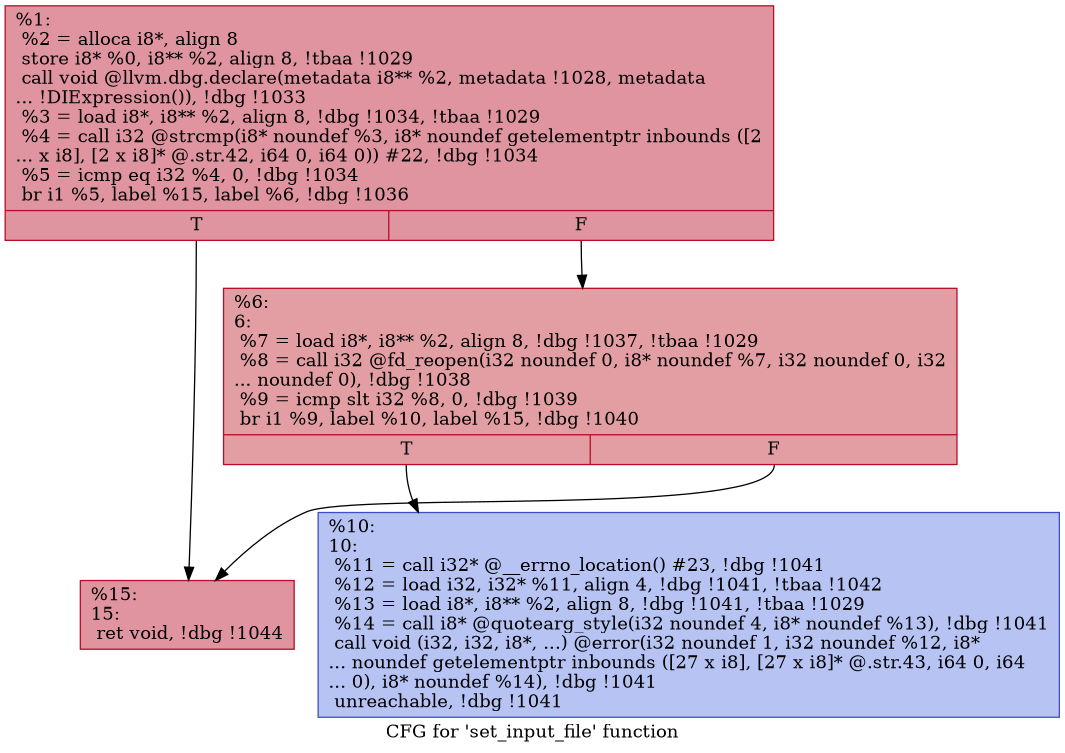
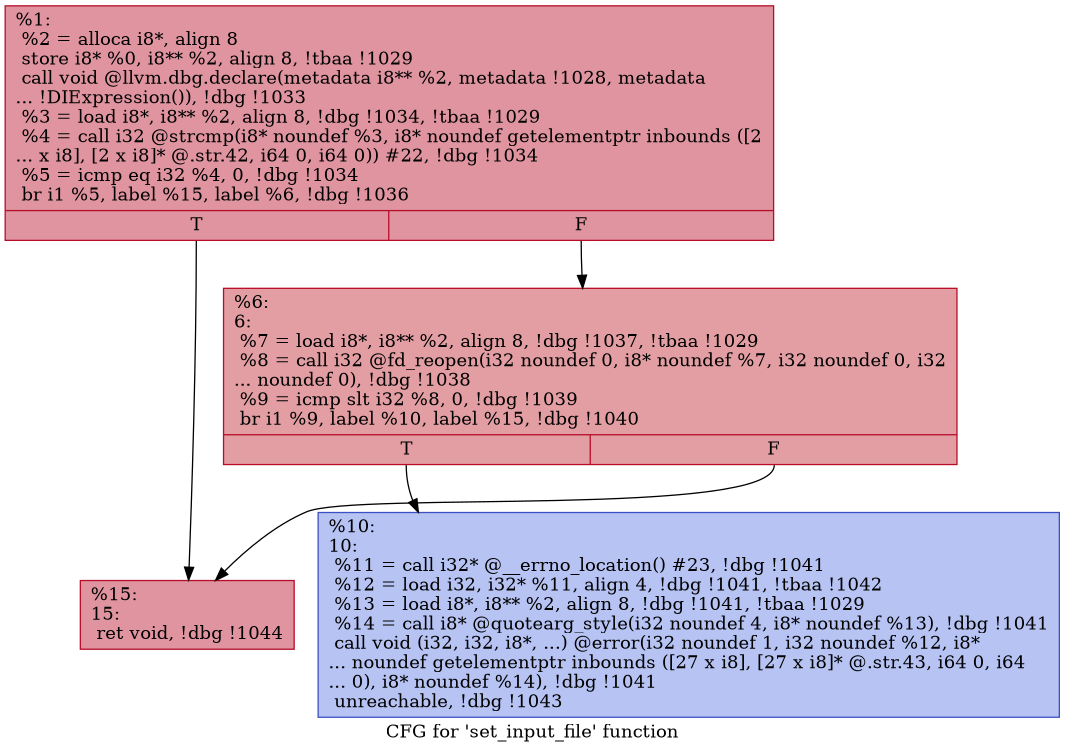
node "%10:": text "unreachable, !dbg !1041" -> "unreachable, !dbg !1043"
